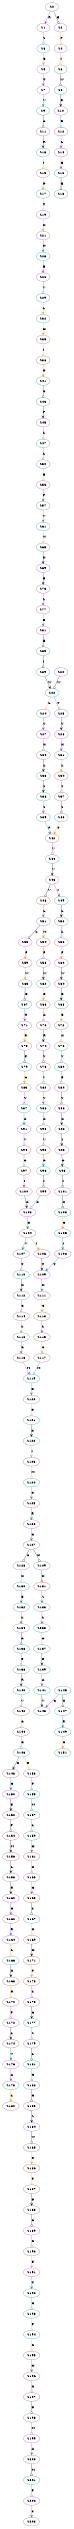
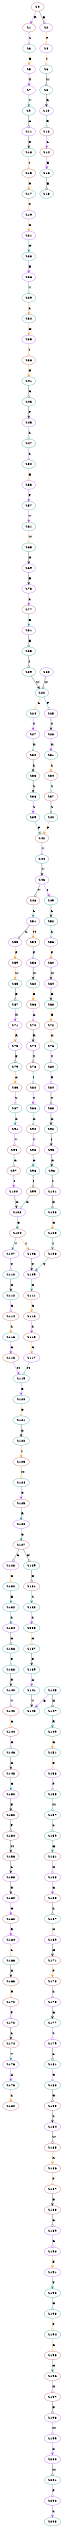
edge "S146" -> "S153": now "S151" -> "S153"
